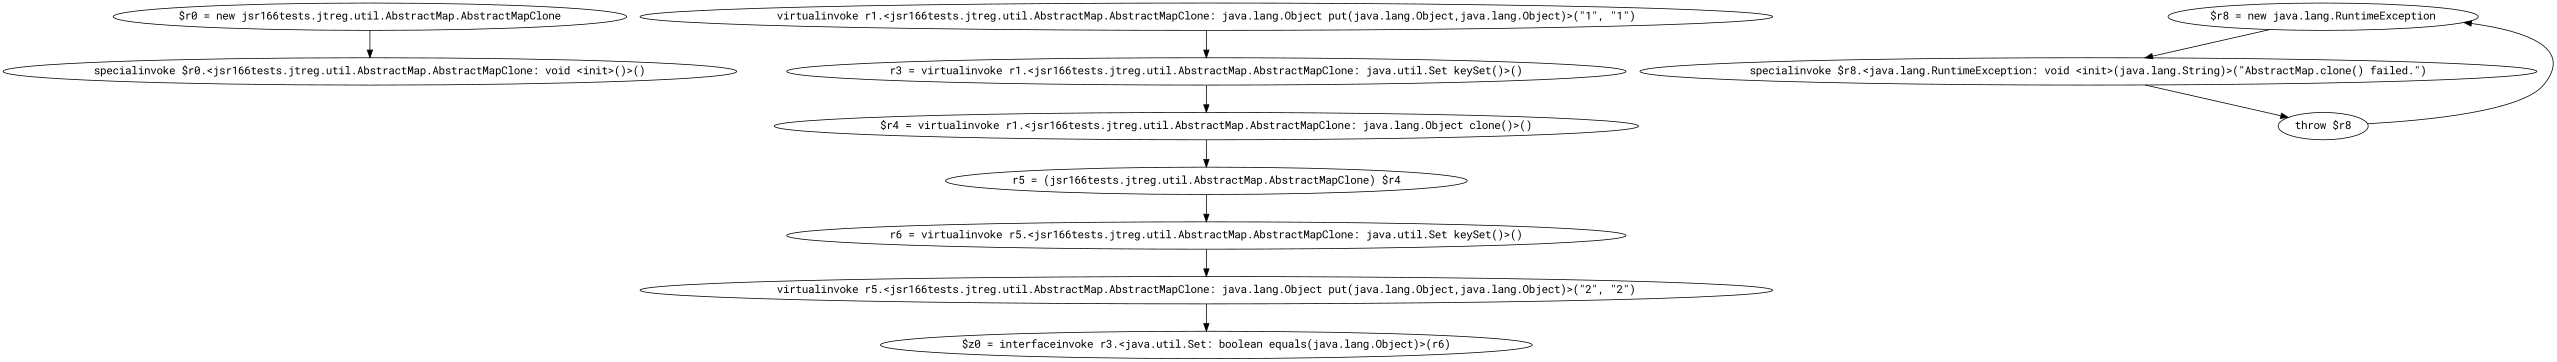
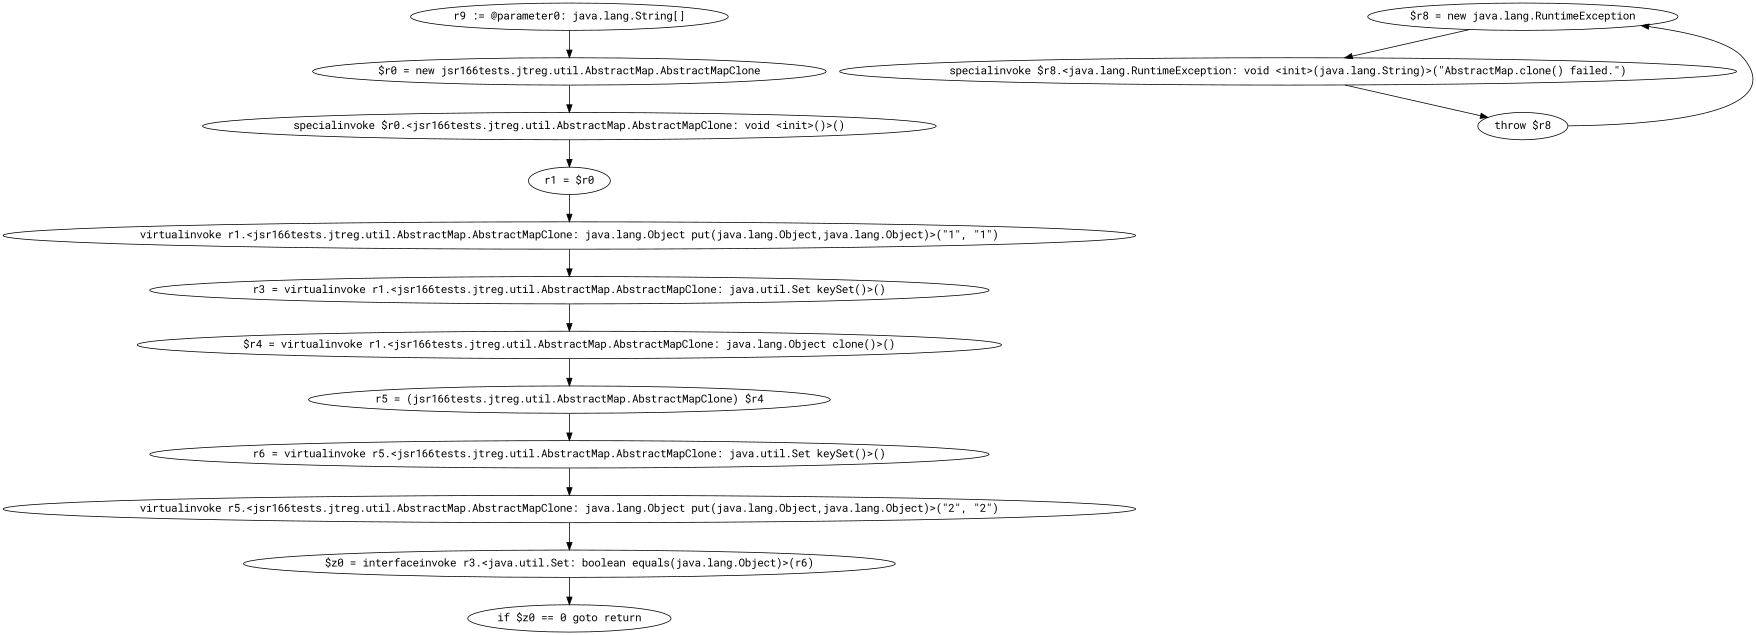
node "r9 := @parameter0: java.lang.String[]": added
node "r1 = $r0": added
node "if $z0 == 0 goto return": added
